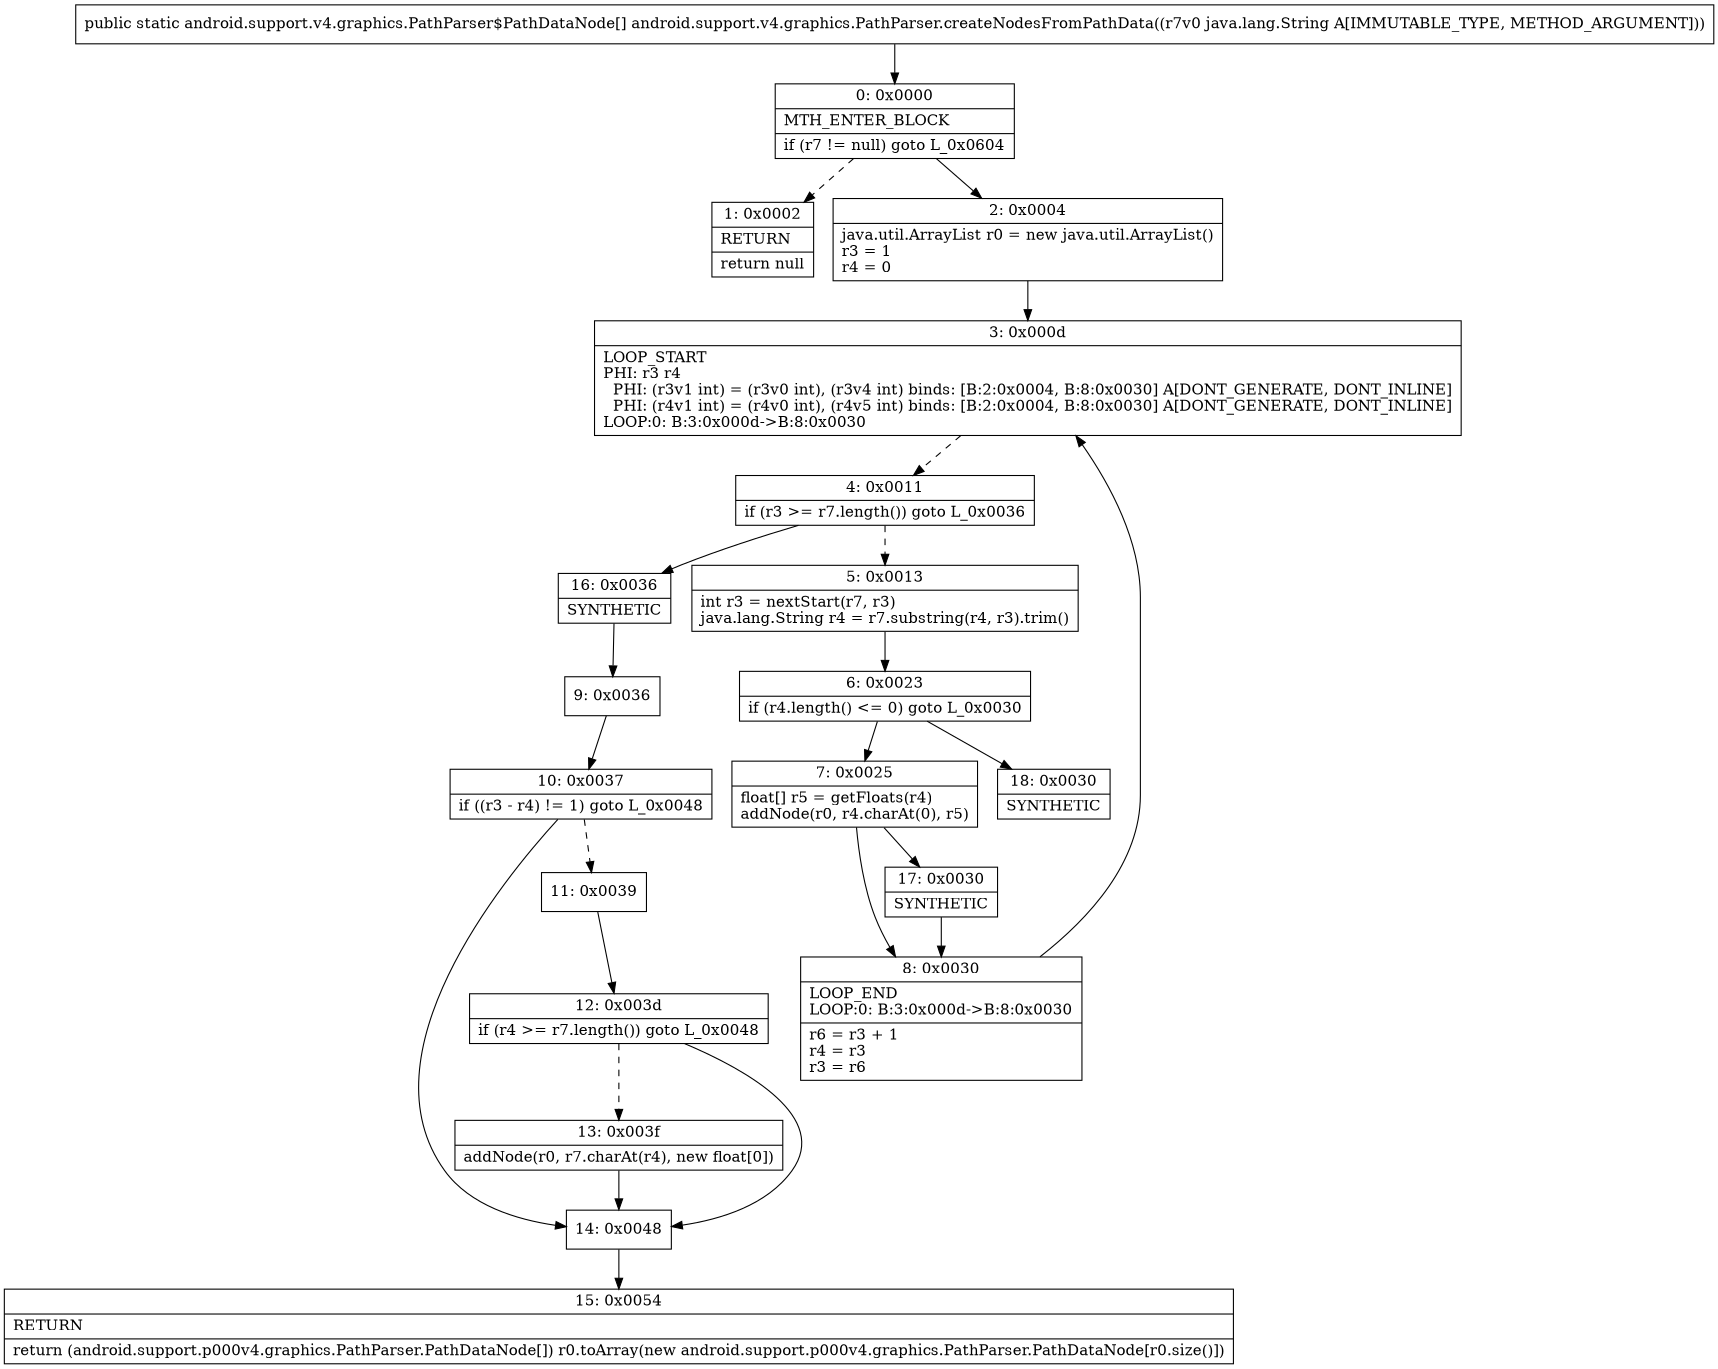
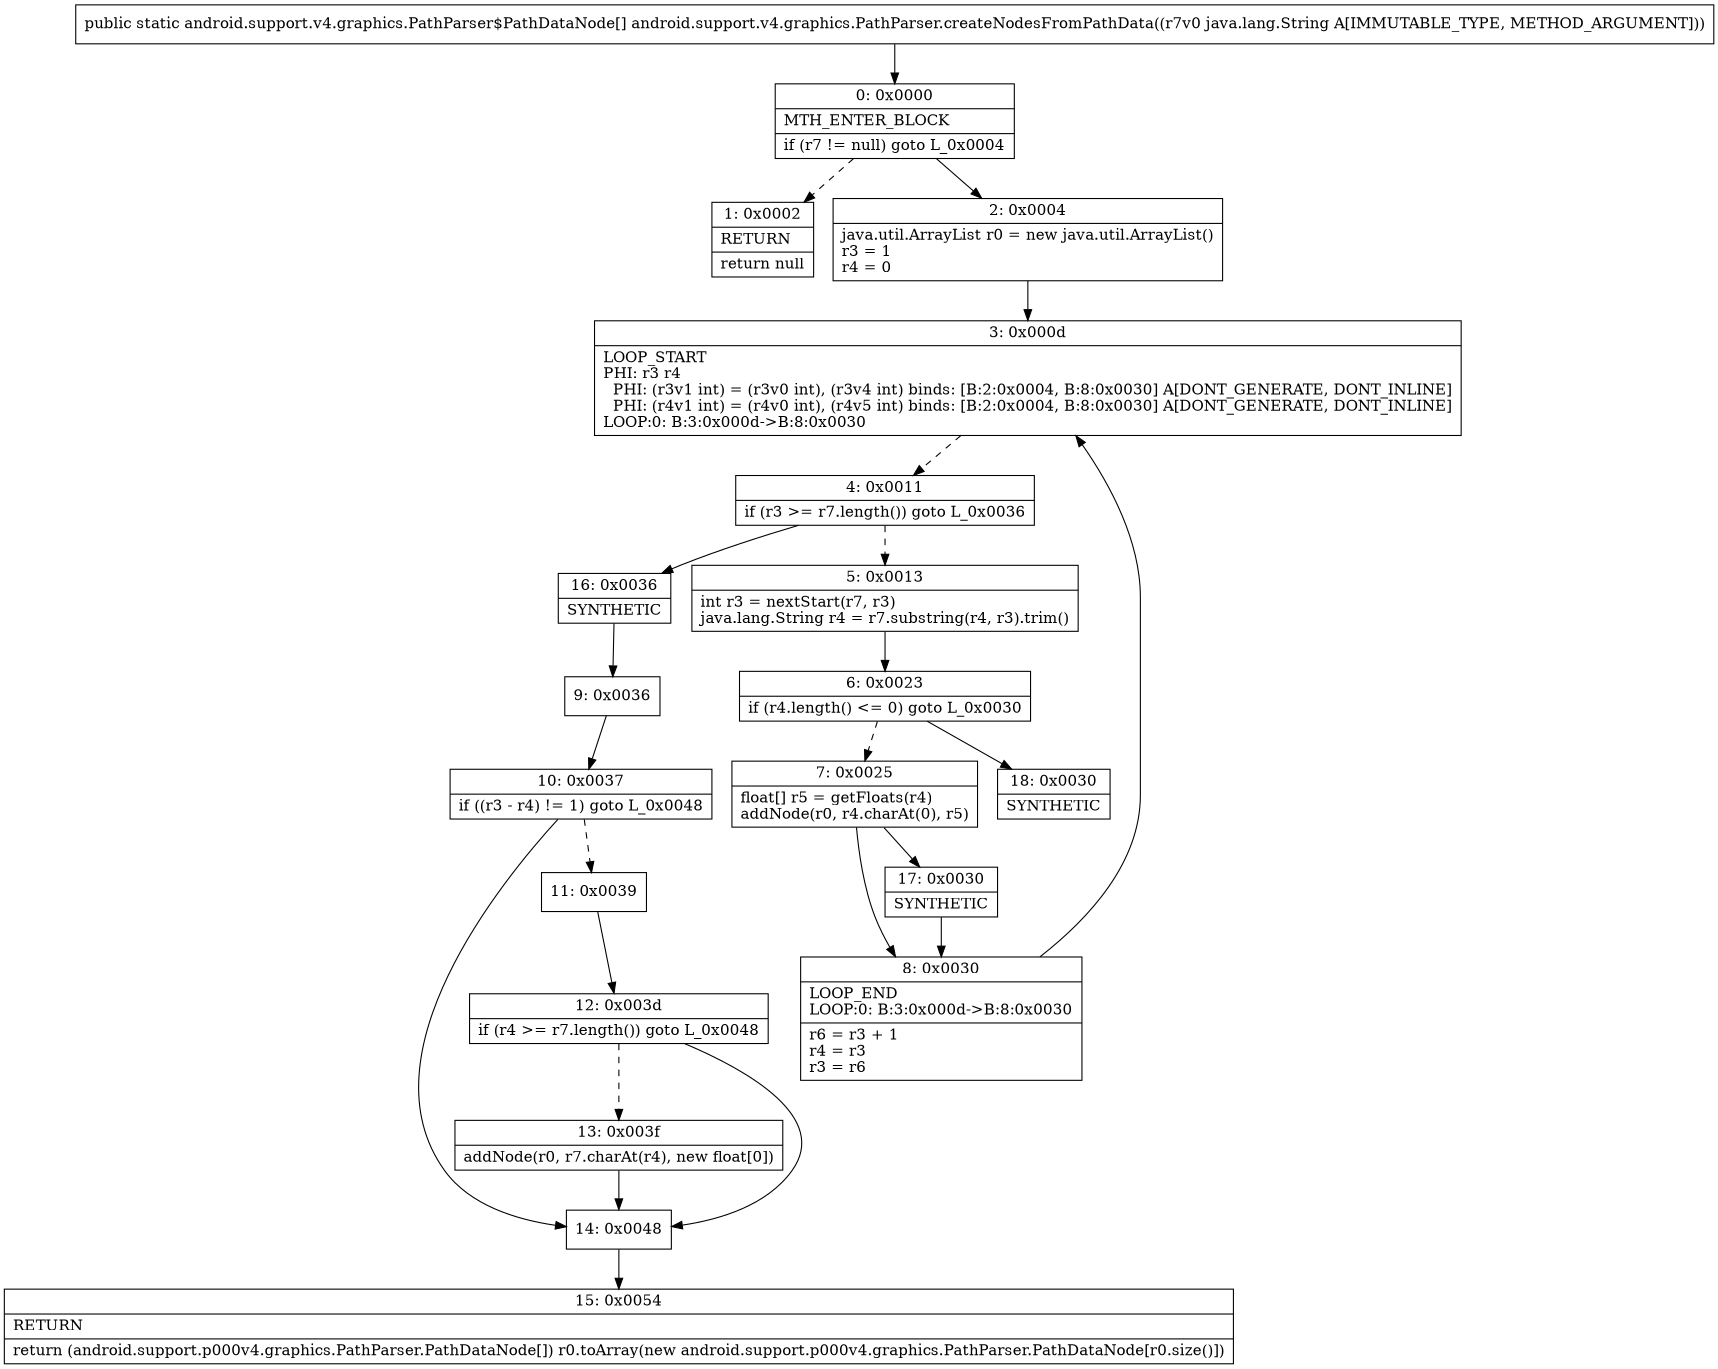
node "0: 0x0000": text "if (r7 != null) goto L_0x0604" -> "if (r7 != null) goto L_0x0004"
edge "6: 0x0023" -> "7: 0x0025": style solid -> dashed
